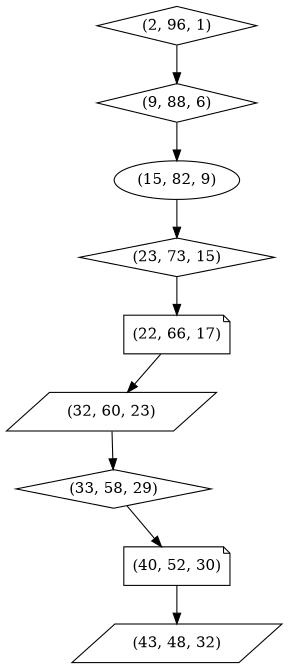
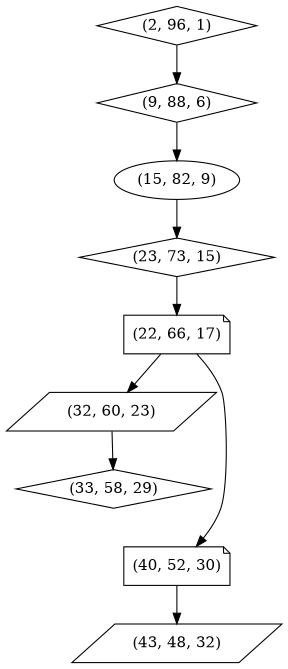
edge "(33, 58, 29)" -> "(40, 52, 30)": now "(22, 66, 17)" -> "(40, 52, 30)"
